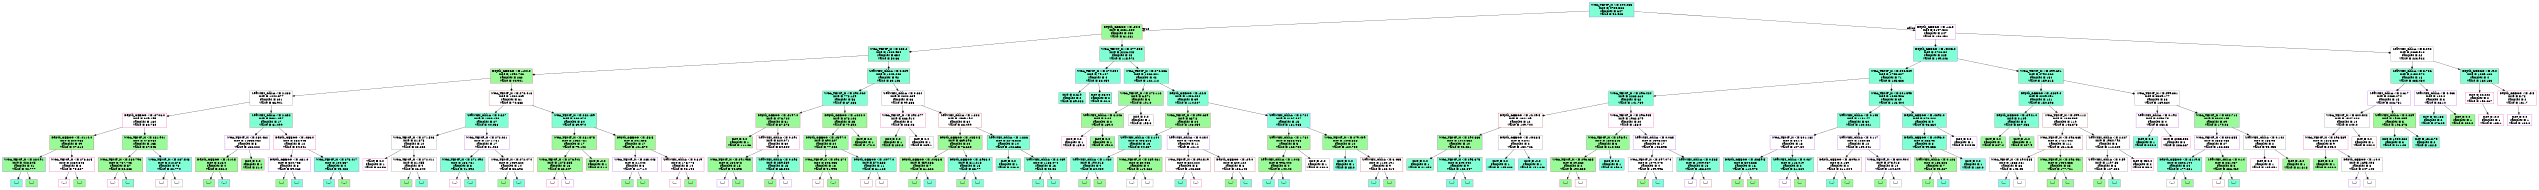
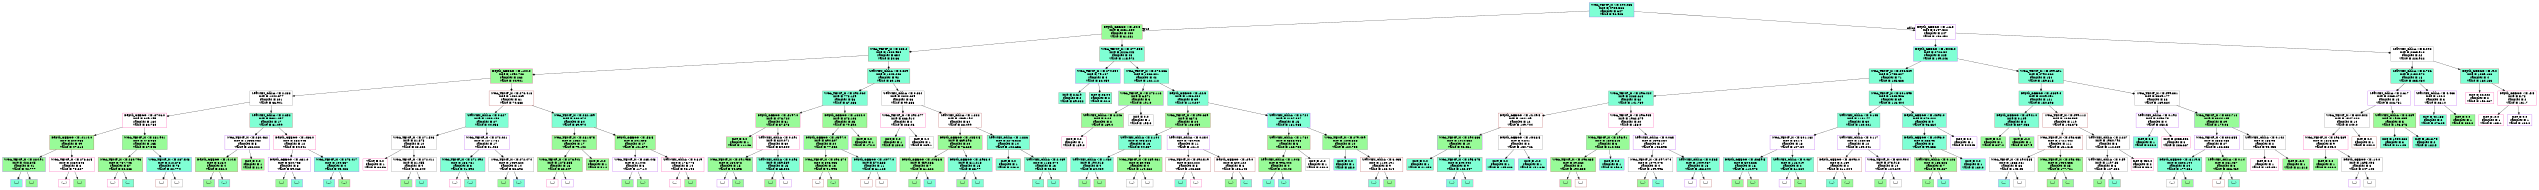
edge "mse = 22.222 samples = 2 value = 196.667" -> "mse = -0.0 samples = 1 value = 135.1": now "Depth_GEBCO <= -5.5 mse = 5.78 samples = 2 value = 131.7" -> "mse = -0.0 samples = 1 value = 135.1"
node "mse = 0.0 samples = 1 value = 190.0": removed
